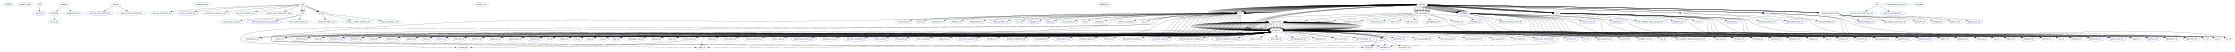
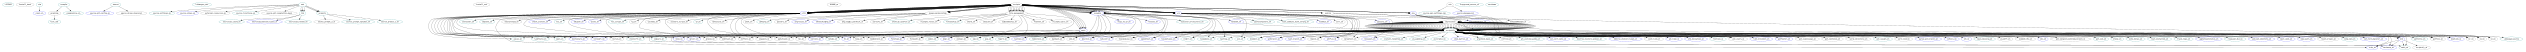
edge "pullrealm_sh" -> "argnum_sh": now "scriptify" -> "argnum_sh"
